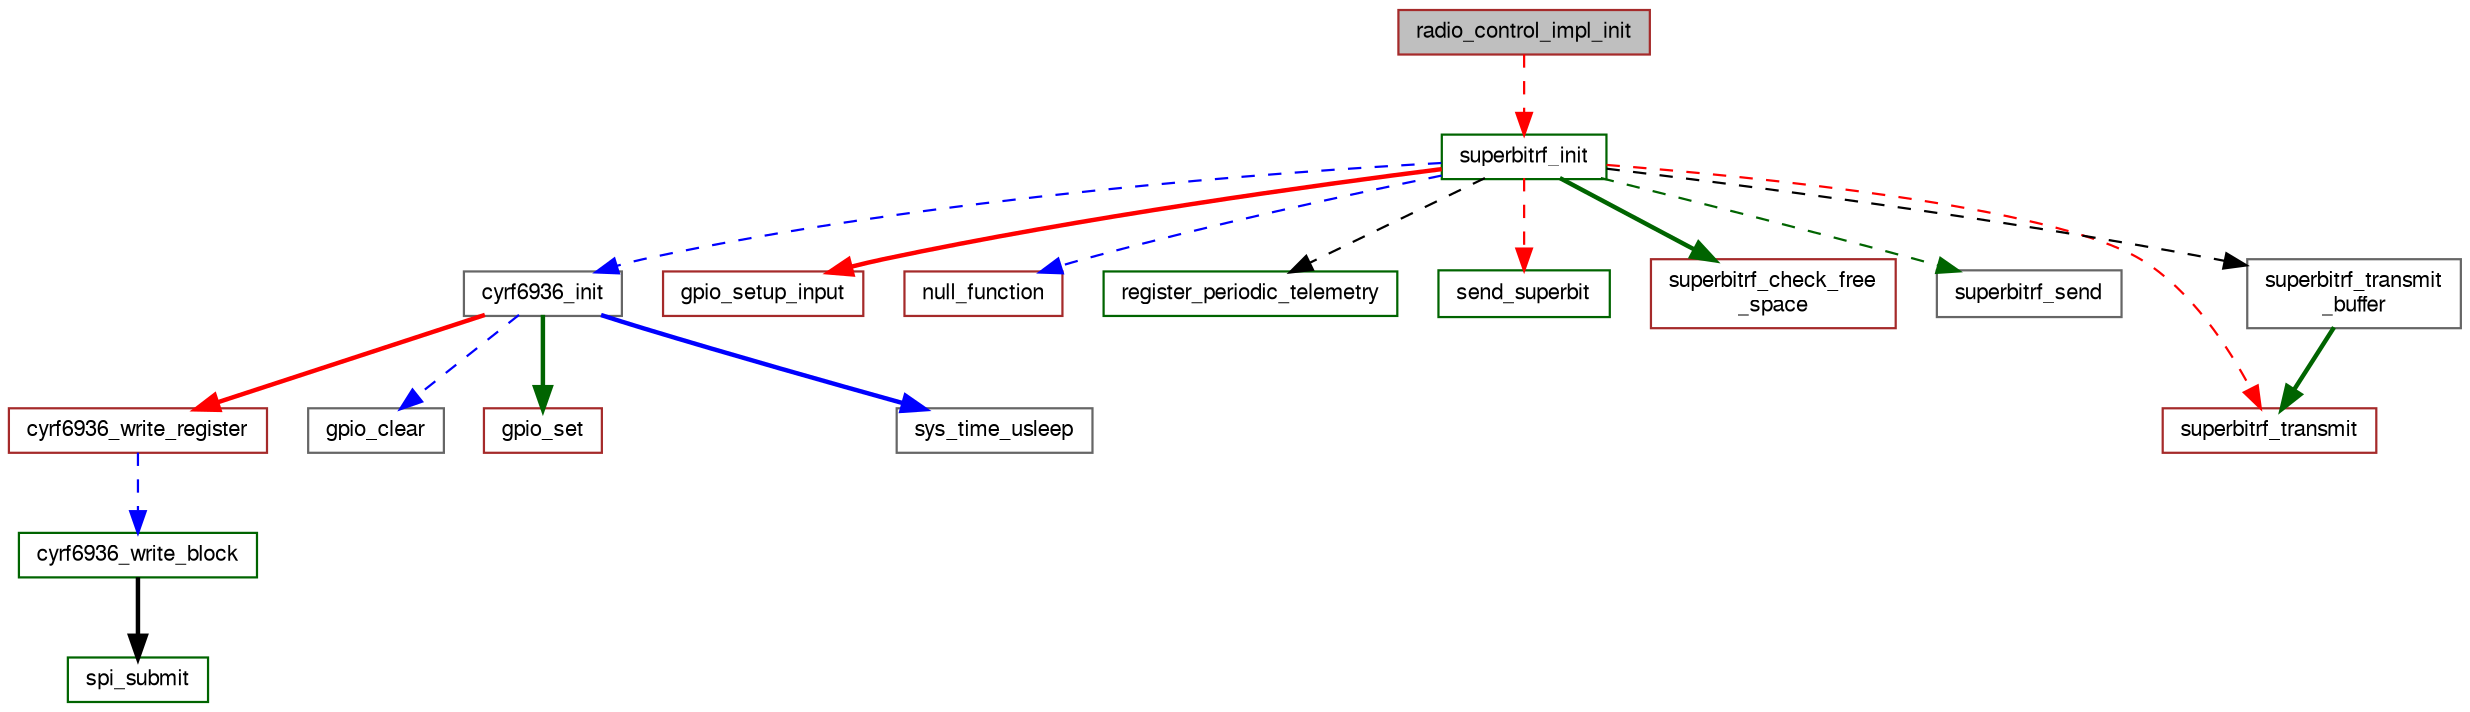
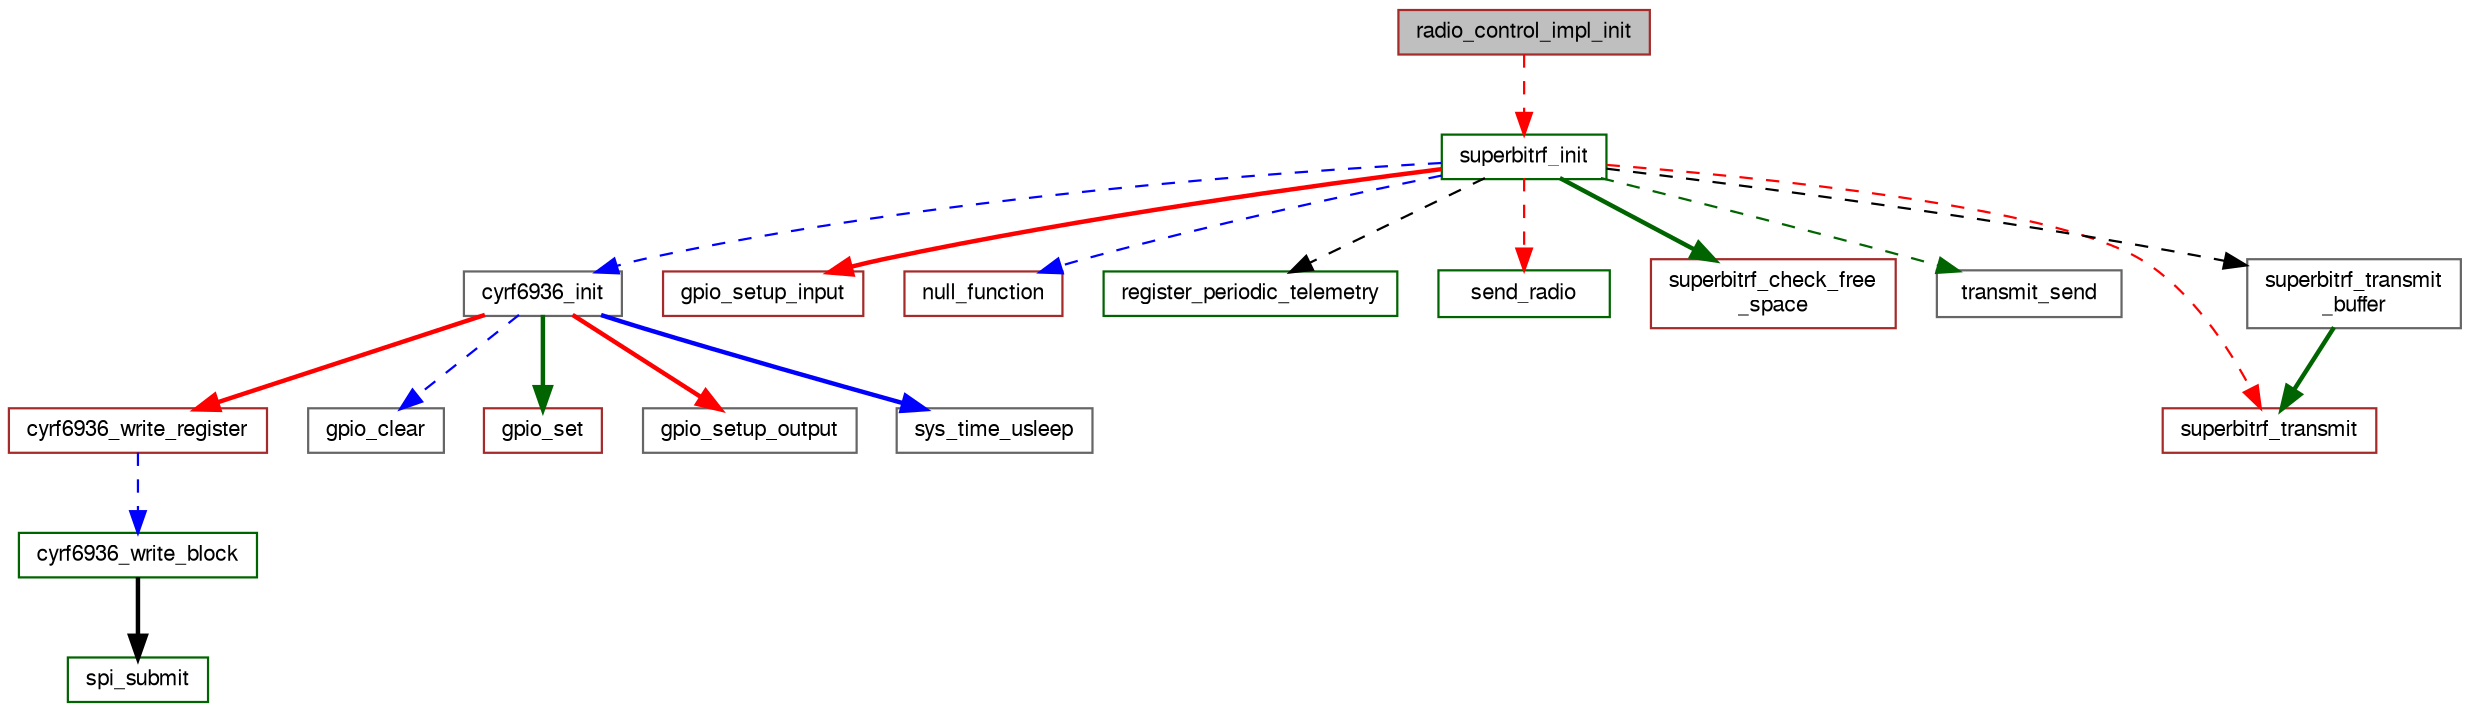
node "send_superbit": label "send_superbit" -> "send_radio"
node "superbitrf_send": label "superbitrf_send" -> "transmit_send"
node "gpio_setup_output": added
